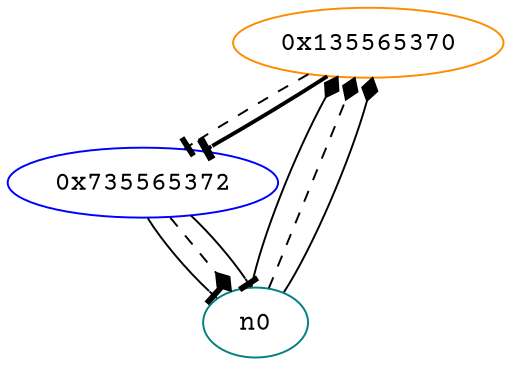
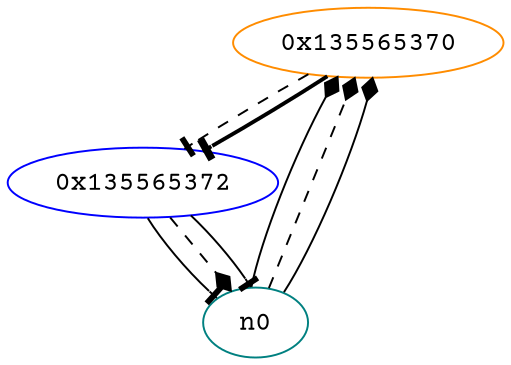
node "0x735565372": label "0x735565372" -> "0x135565372"
